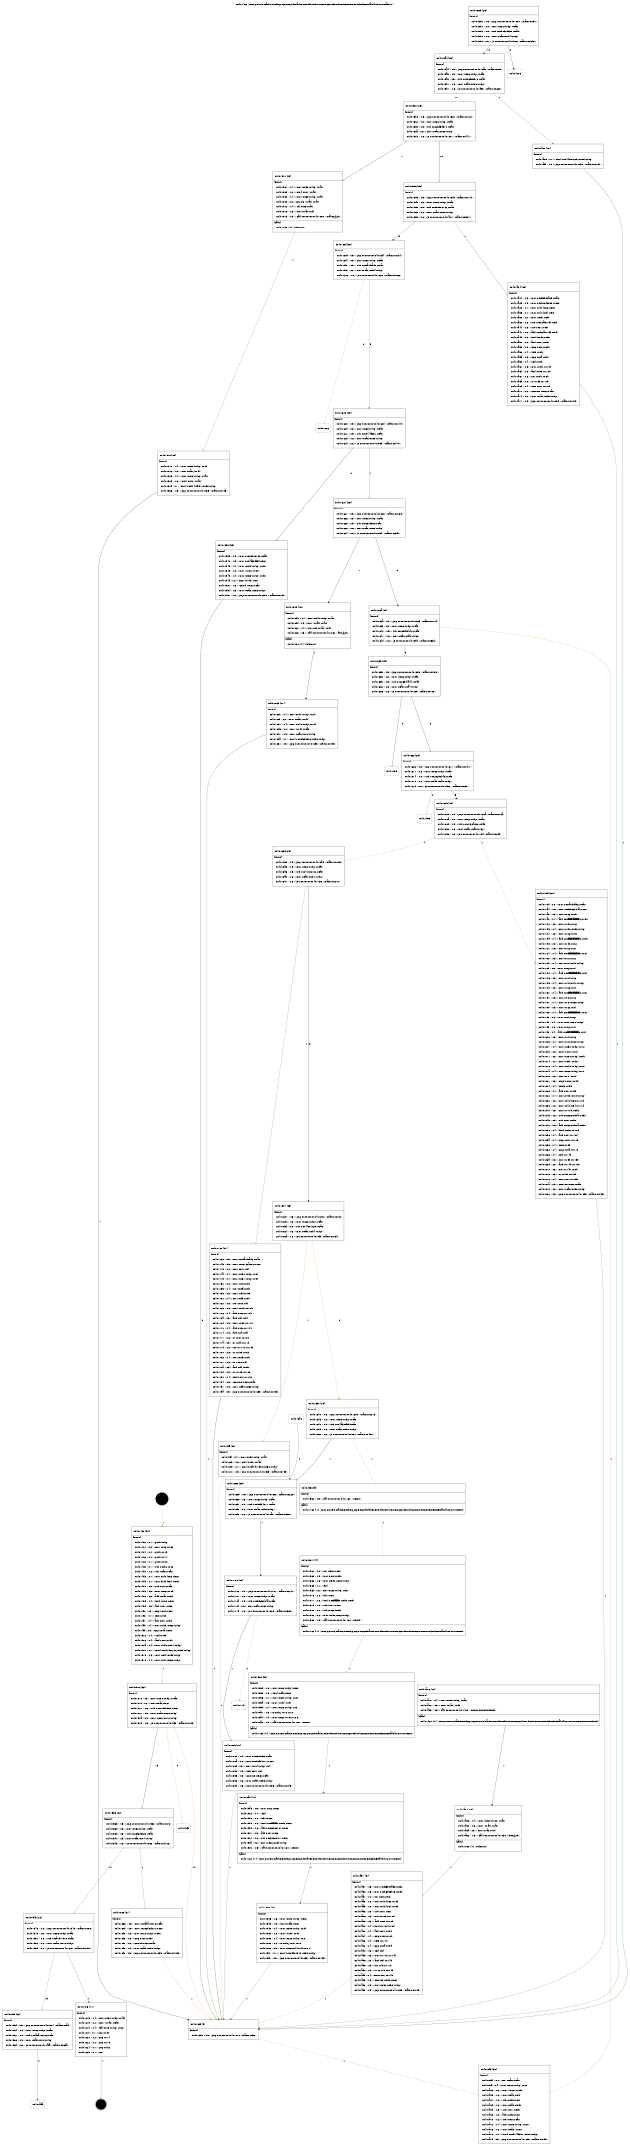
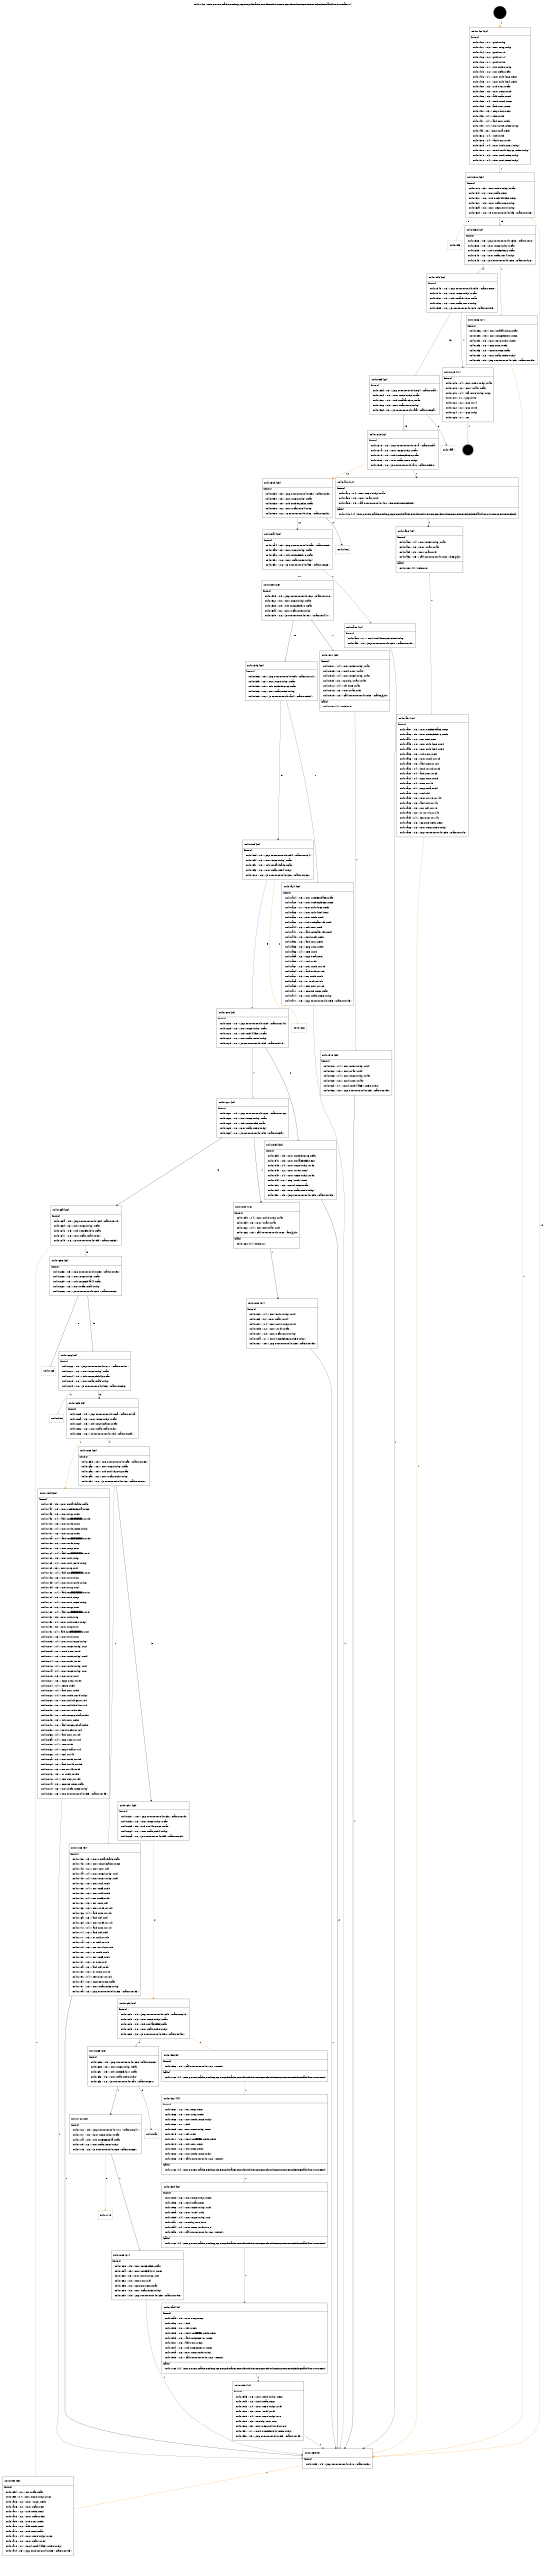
node "0x401575 [22]": added
edge "0x4018a0" -> "0x4016e9 [25]": reversed
node "0x401bff [22]": removed
